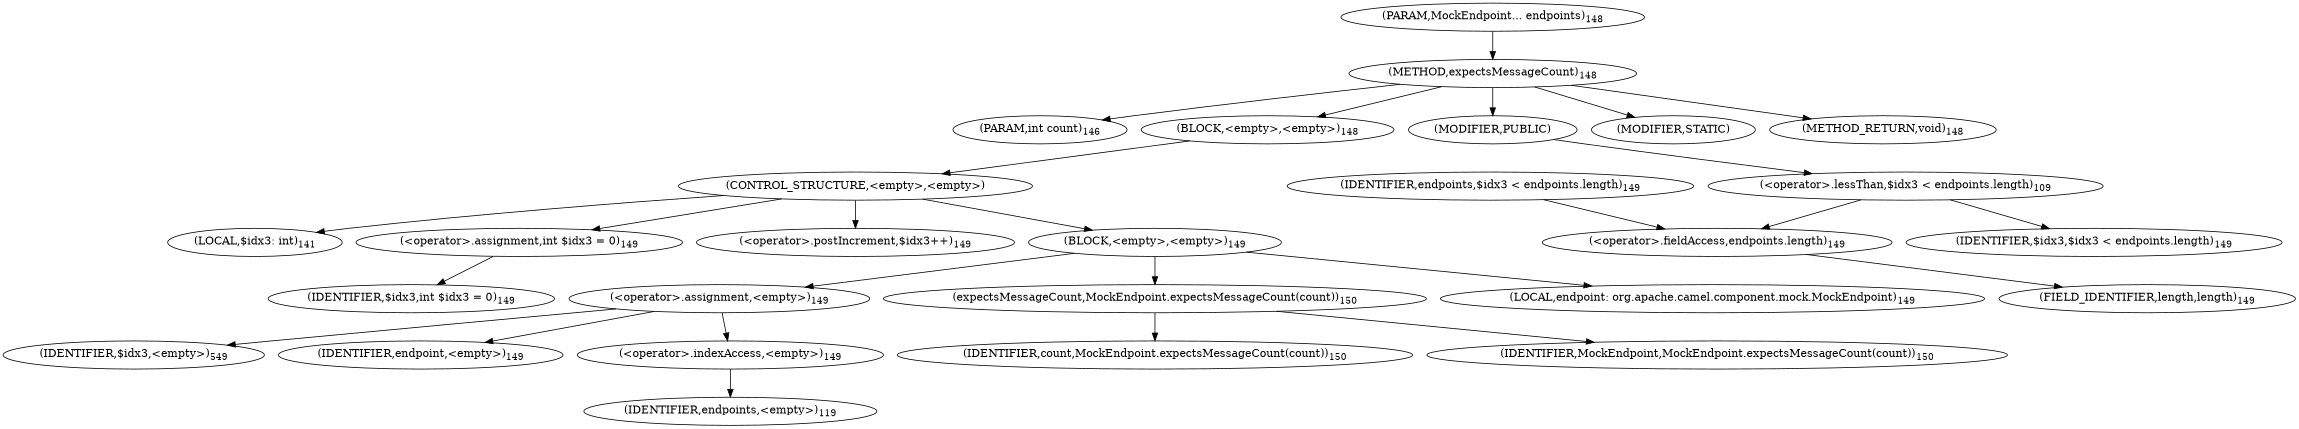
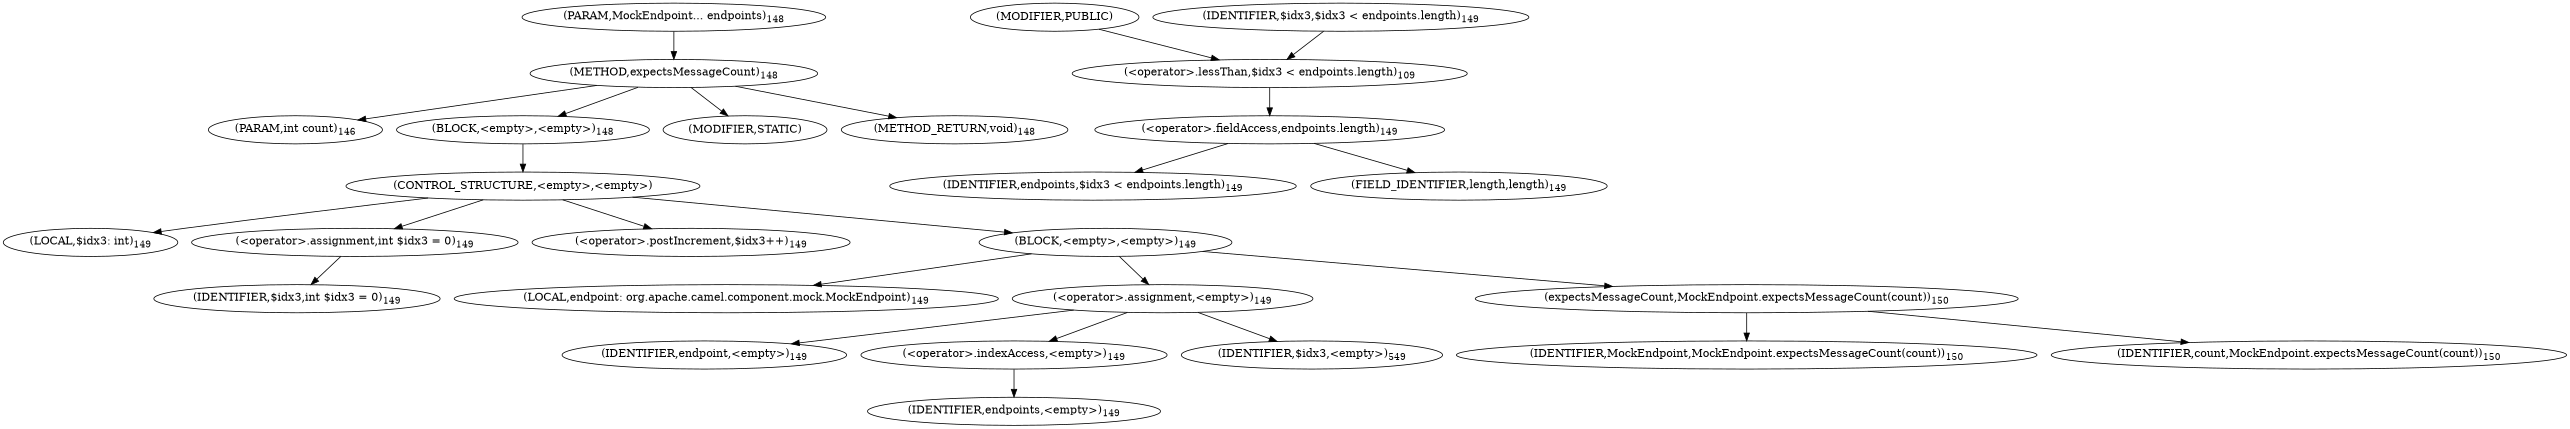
edge "(METHOD,expectsMessageCount)" -> "(MODIFIER,PUBLIC)": removed
edge "(IDENTIFIER,endpoints,$idx3 < endpoints.length)" -> "(<operator>.fieldAccess,endpoints.length)": reversed
edge "(<operator>.lessThan,$idx3 < endpoints.length)" -> "(IDENTIFIER,$idx3,$idx3 < endpoints.length)": reversed
node "(LOCAL,$idx3: int)": text "141" -> "149"
node "(IDENTIFIER,endpoints,<empty>)": text "119" -> "149"
